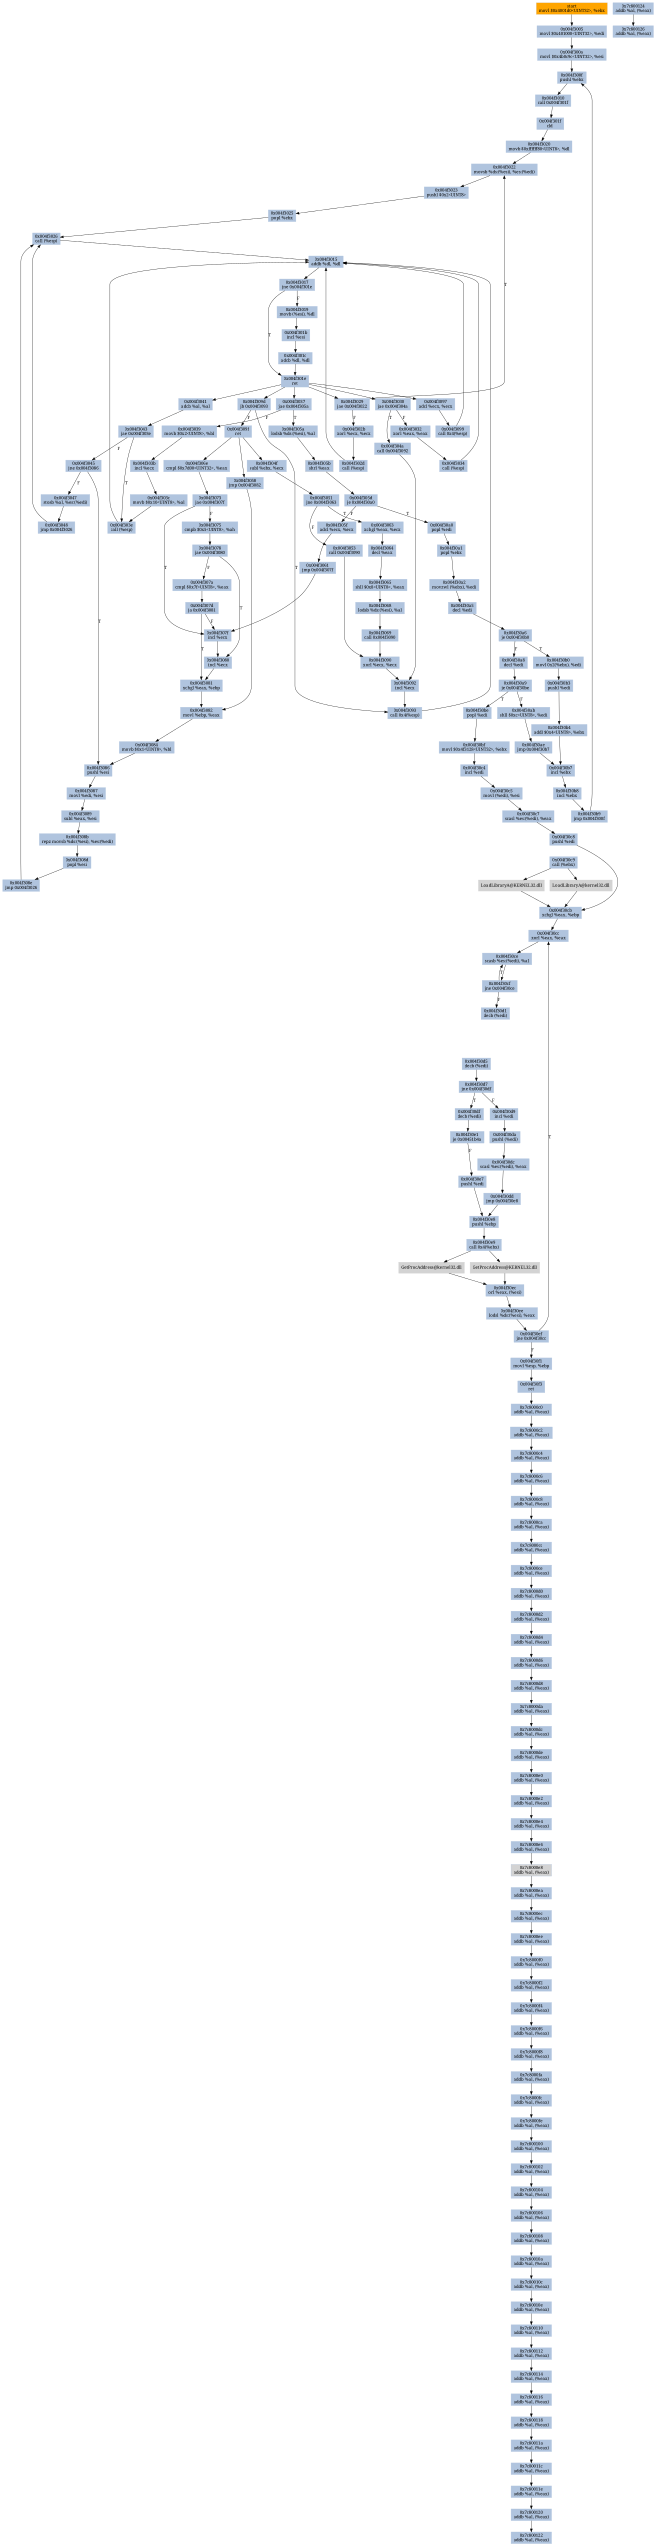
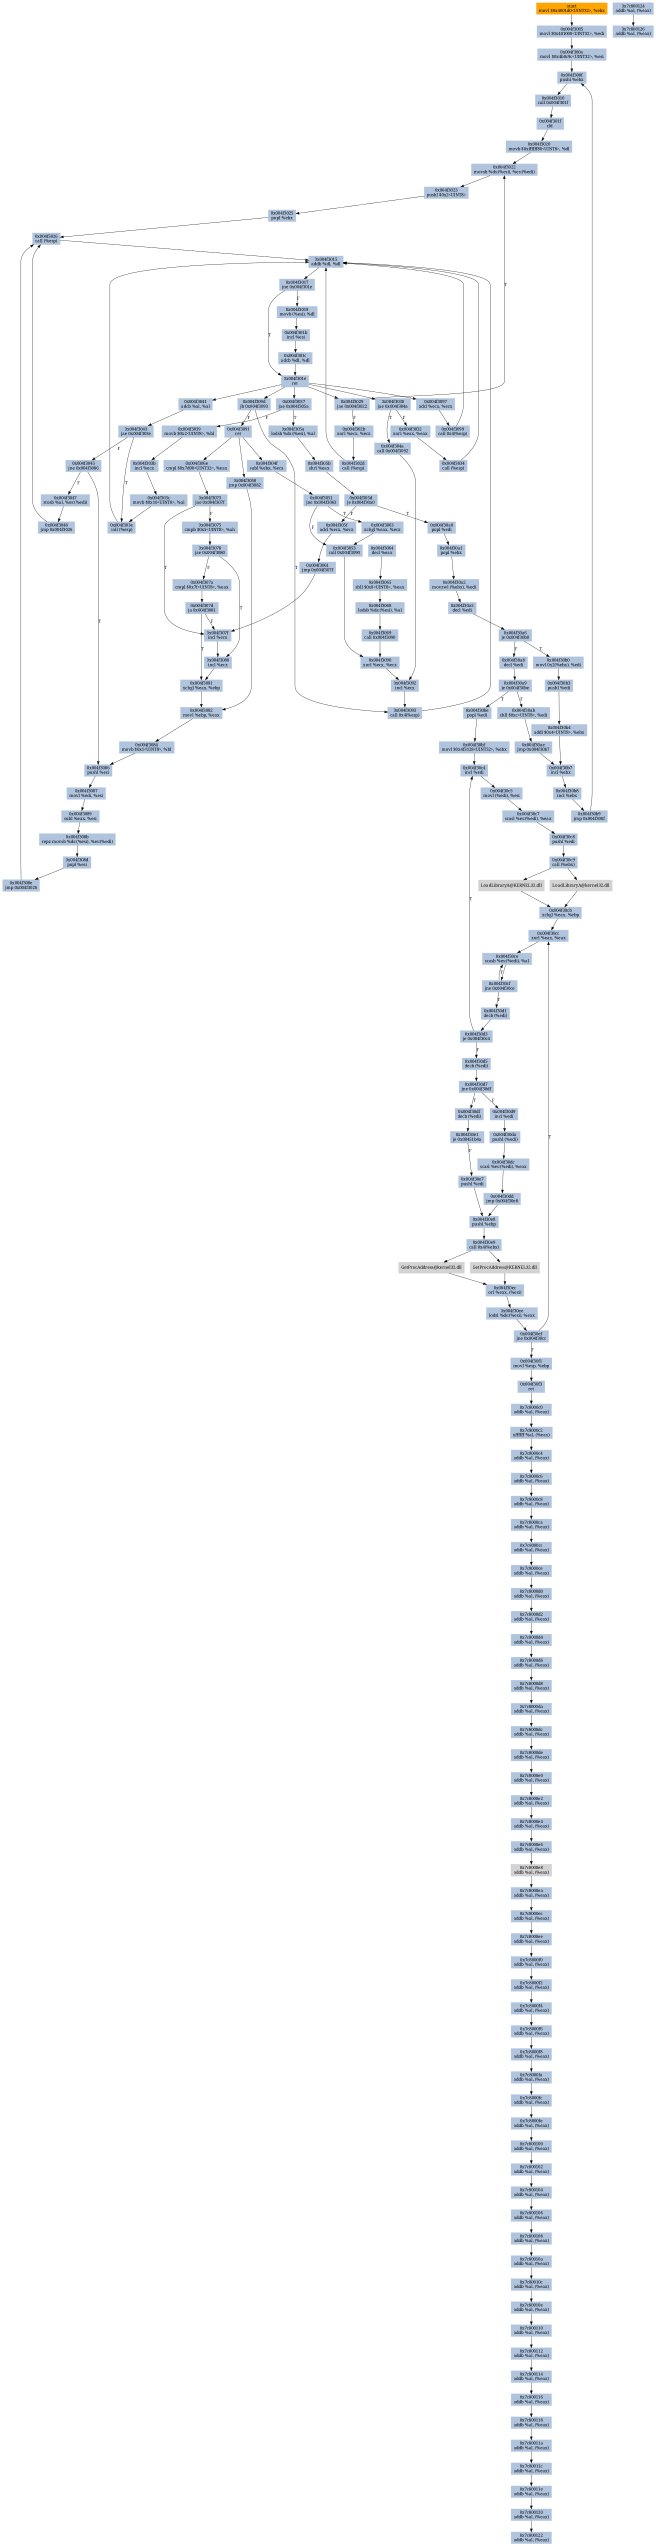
edge "0x004f3063 xchgl %eax, %ecx" -> "0x004f3064 decl %eax": now "0x004f3063 xchgl %eax, %ecx" -> "0x004f3053 call 0x004f3090"
edge "0x004f30c8 pushl %edi" -> "0x004f30cb xchgl %eax, %ebp": now "0x004f30c8 pushl %edi" -> "0x004f30c9 call (%ebx)"
node "0x004f30d3 je 0x004f30c4": added
node "0x7c8000c2 addb %al, (%eax)": label "0x7c8000c2 addb %al, (%eax)" -> "0x7c8000c2 xffffff %al, (%eax)"
